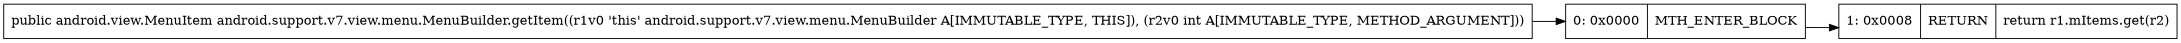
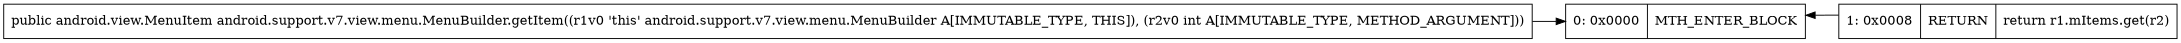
edge "0: 0x0000" -> "1: 0x0008": reversed
